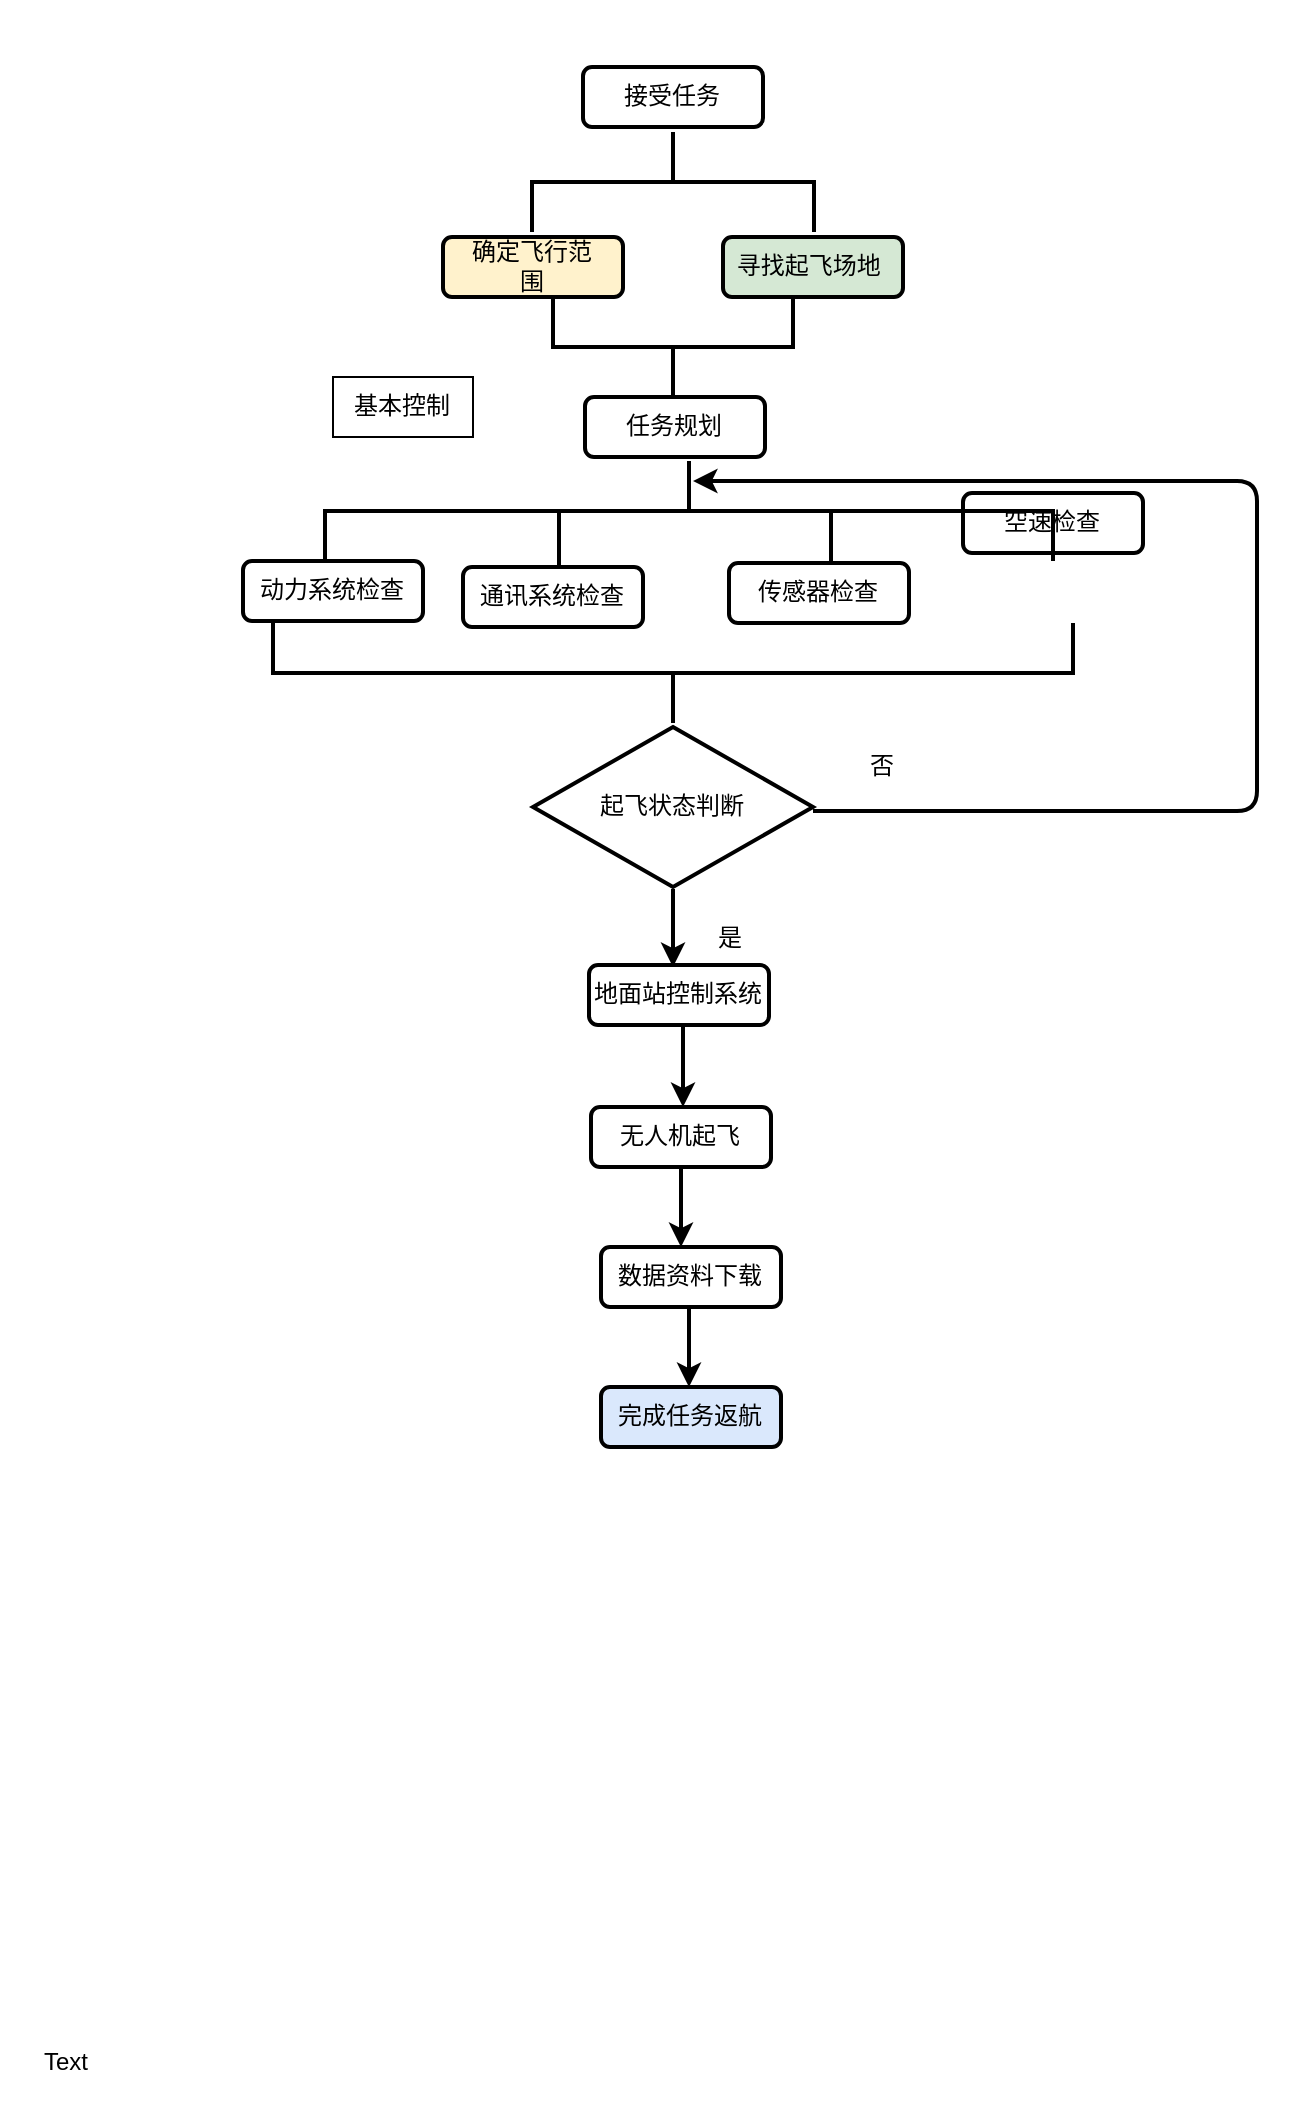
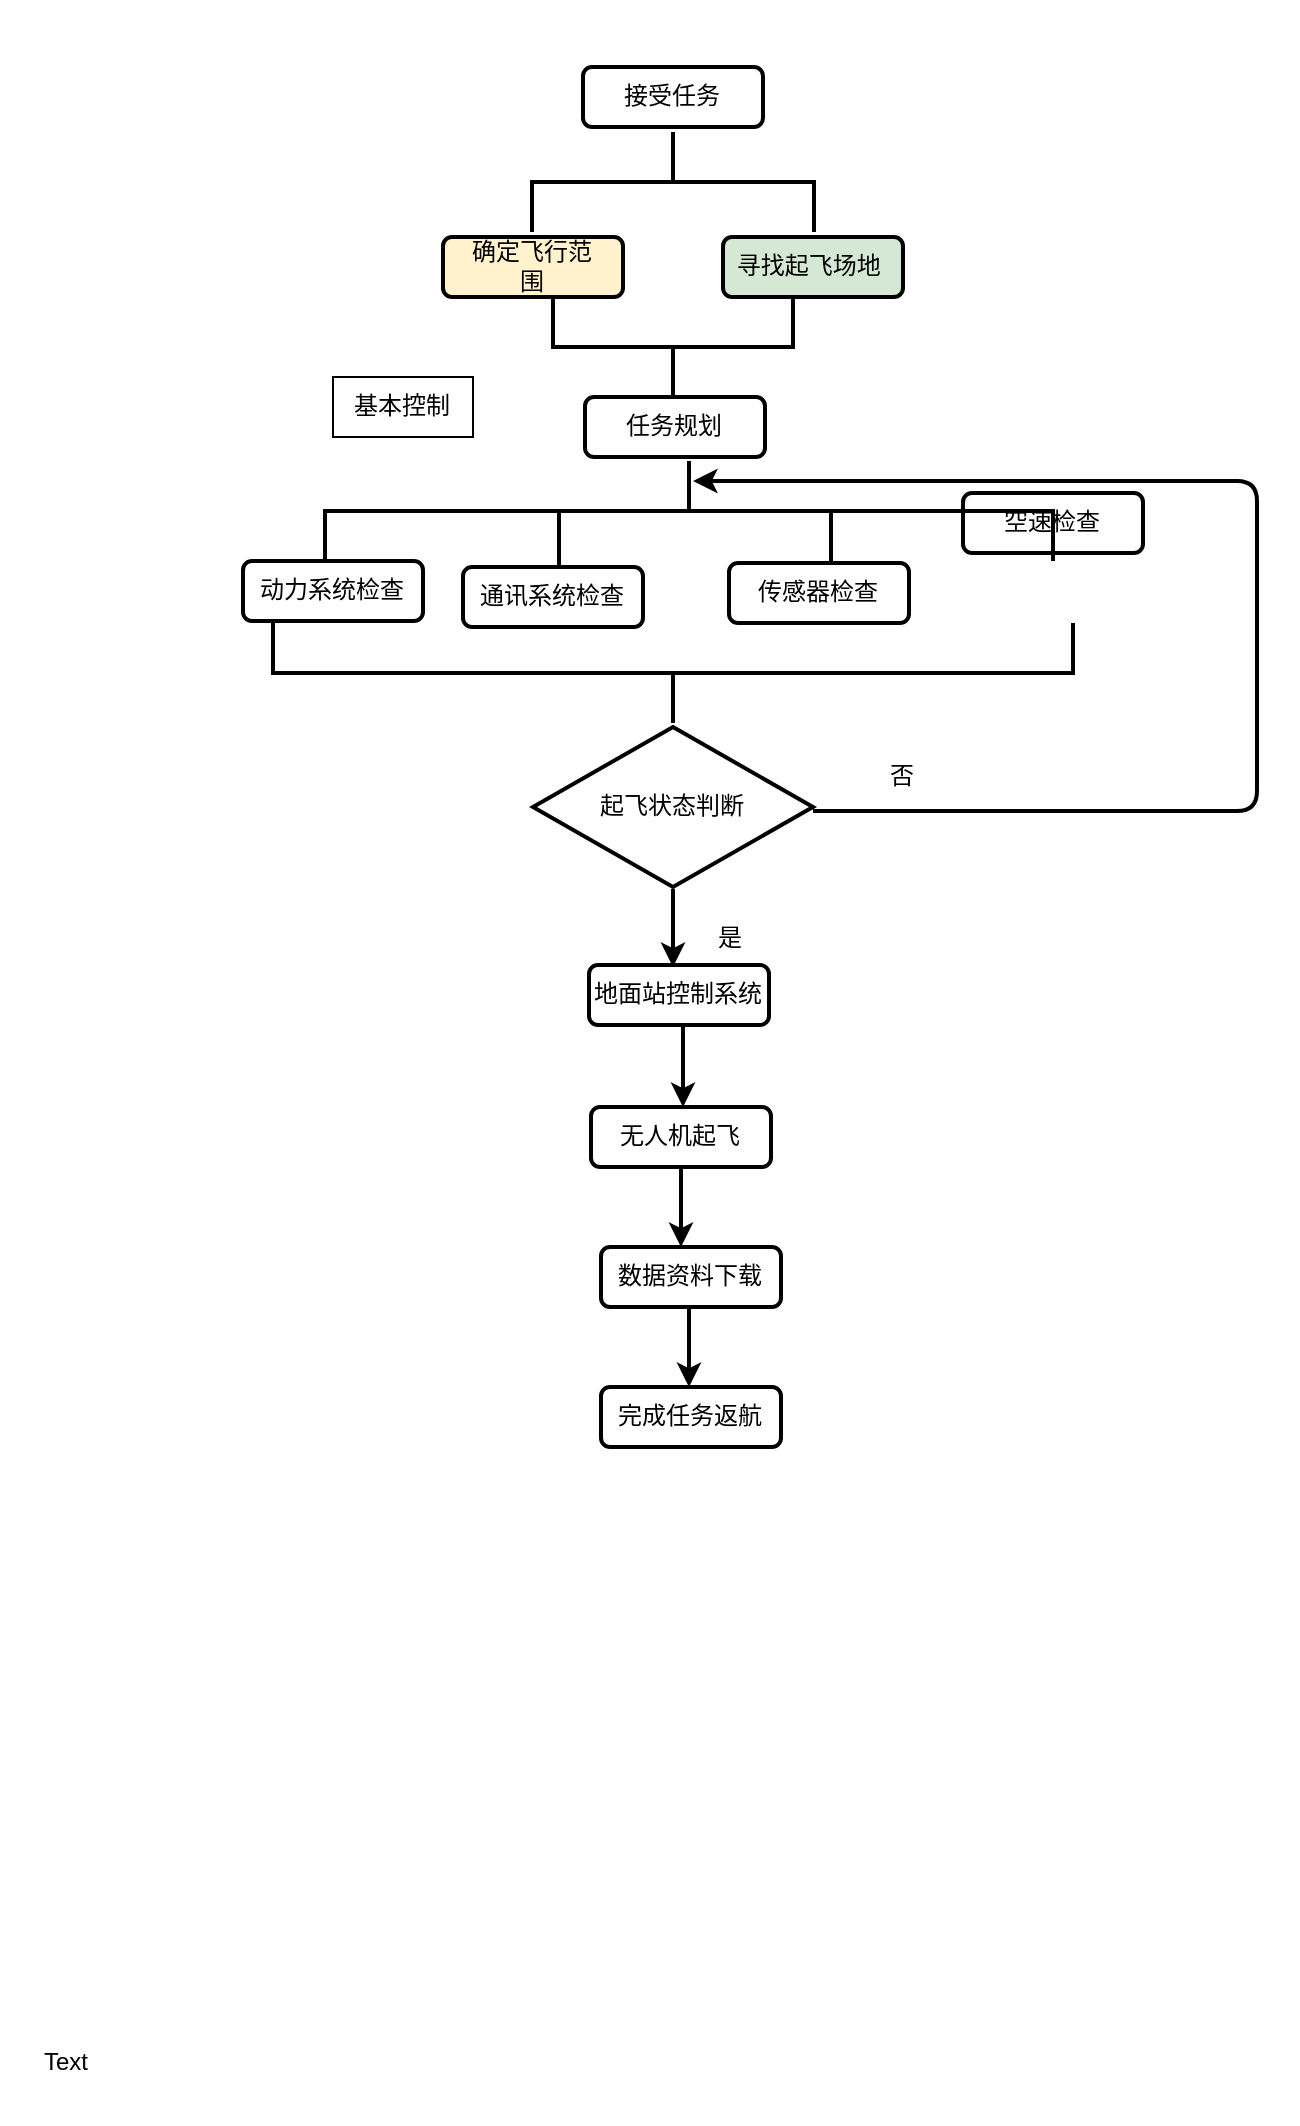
node "否": moved (883, 767) -> (903, 777)
node "完成任务返航": fillcolor #dae8fc -> #ffffff
